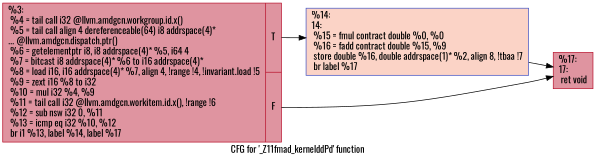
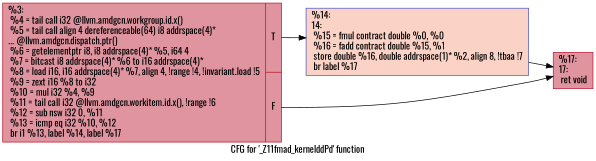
node "%14:": text "%16 = fadd contract double %15, %9" -> "%16 = fadd contract double %15, %1"
